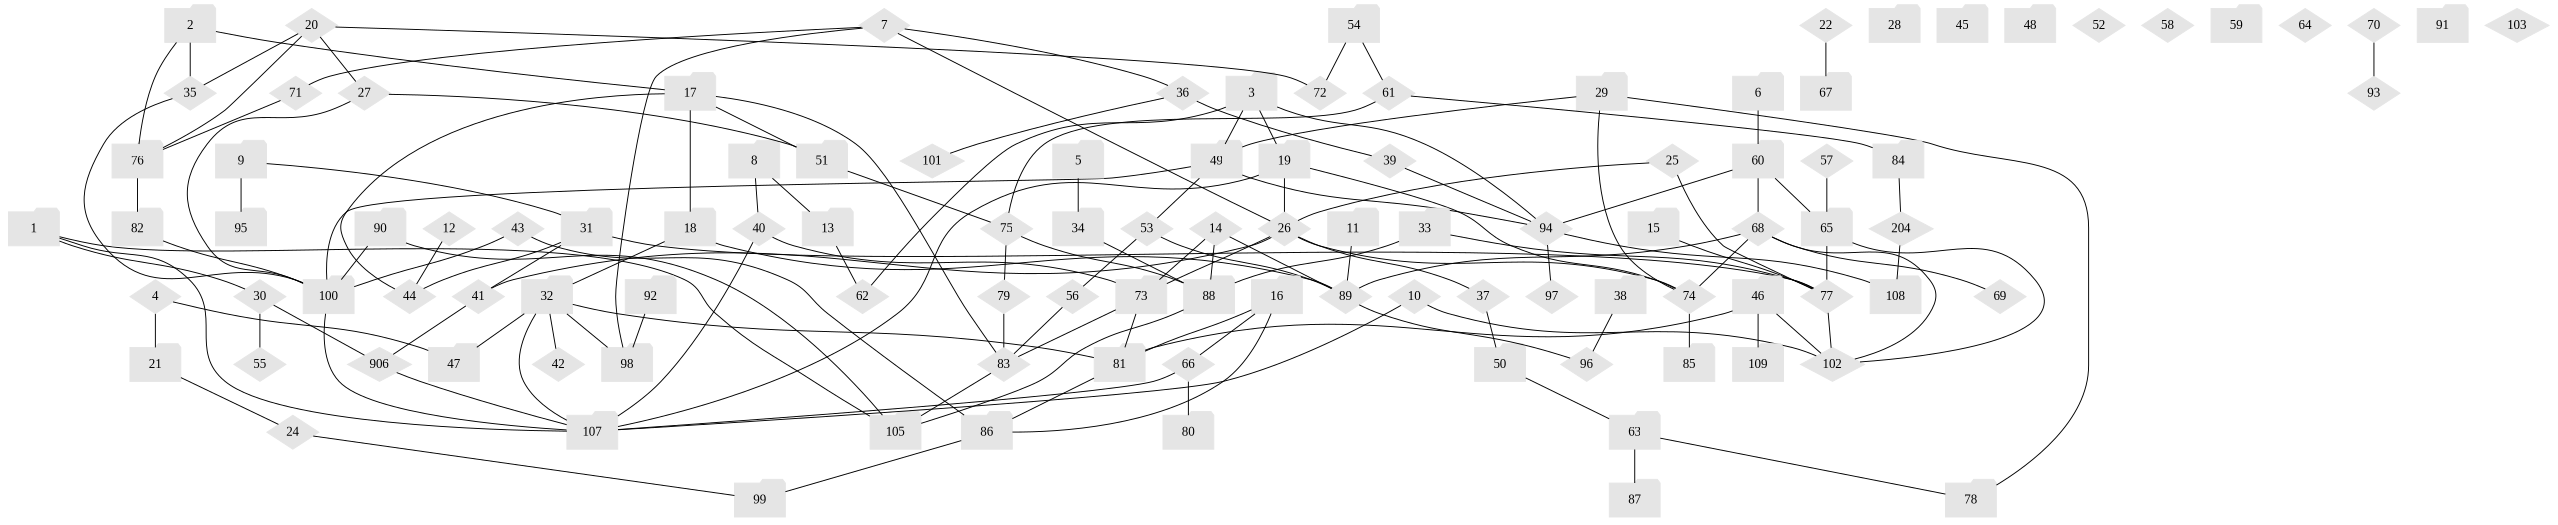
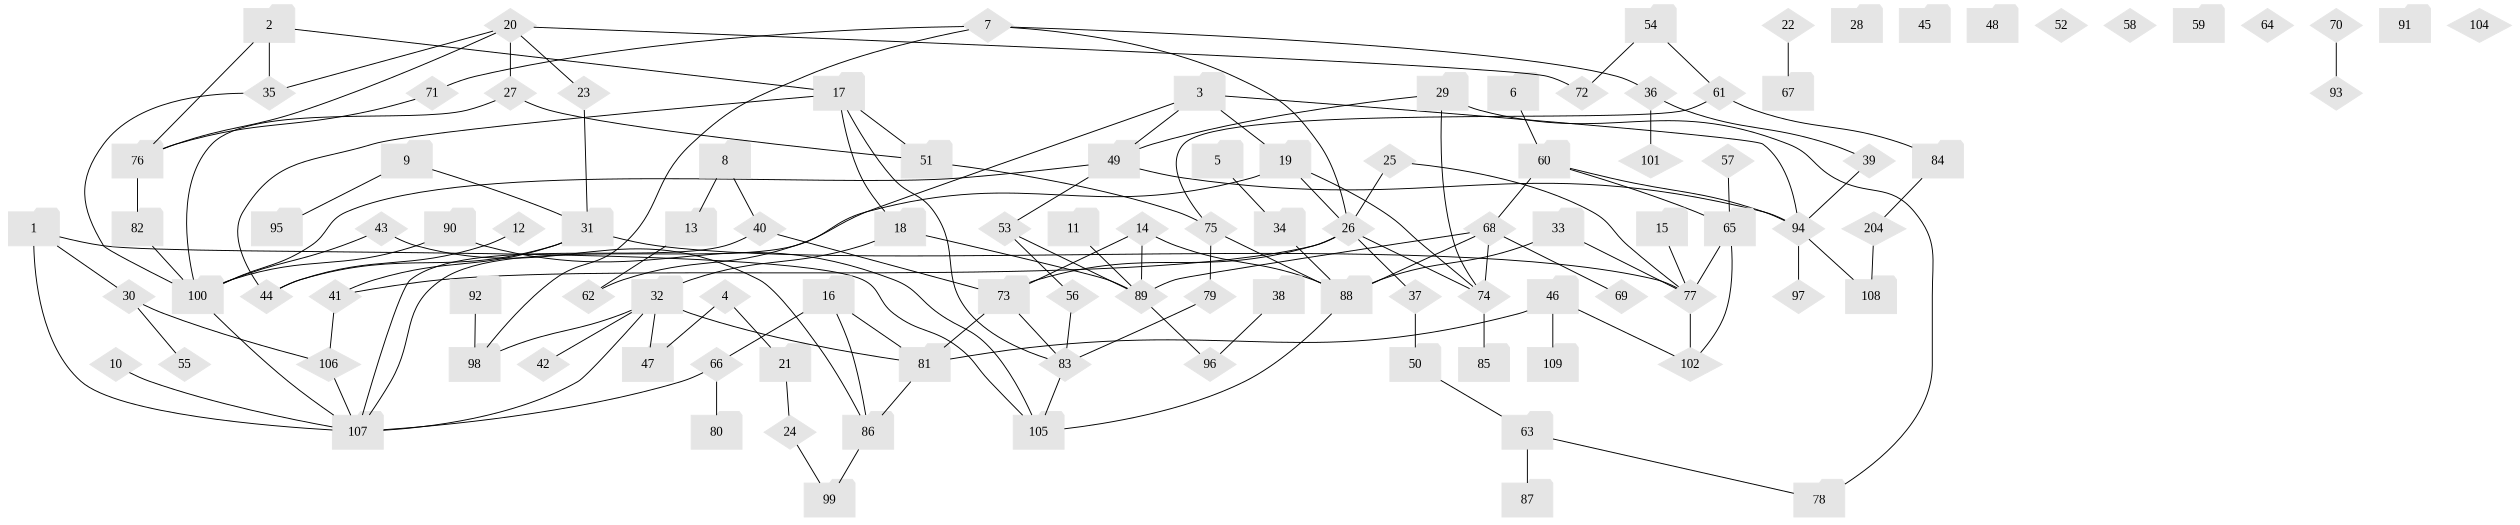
node "103": label "103" -> "104"
node "23": added
edge "68" -- "102": now "68" -- "88"
edge "10" -- "102": removed
node "906": label "906" -> "106"
